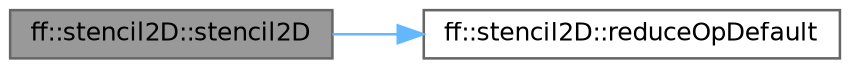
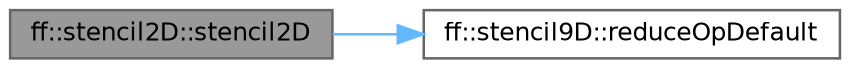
node "ff::stencil2D::reduceOpDefault": label "ff::stencil2D::reduceOpDefault" -> "ff::stencil9D::reduceOpDefault"
